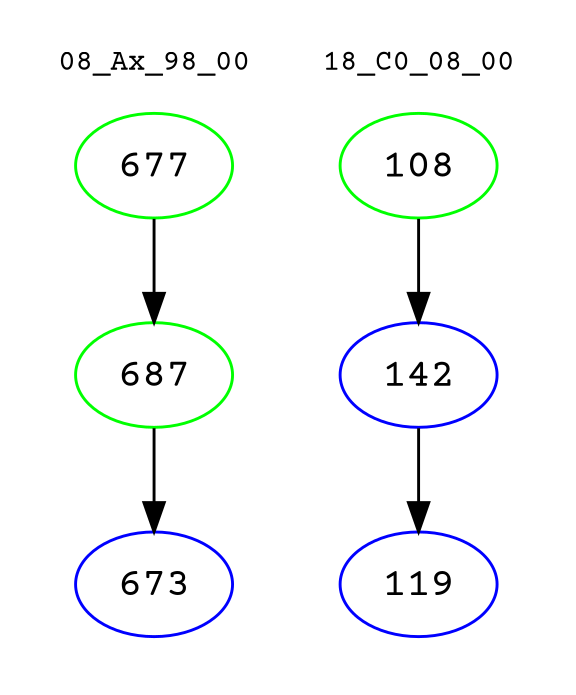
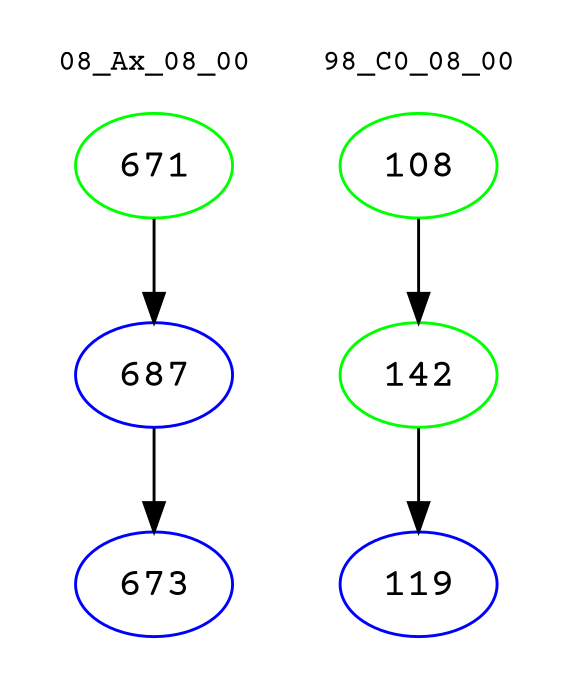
cluster "08_Ax_98_00": label "08_Ax_98_00" -> "08_Ax_08_00"
cluster "18_C0_08_00": label "18_C0_08_00" -> "98_C0_08_00"
node "677": label "677" -> "671"
node "687": color green -> blue
node "142": color blue -> green
